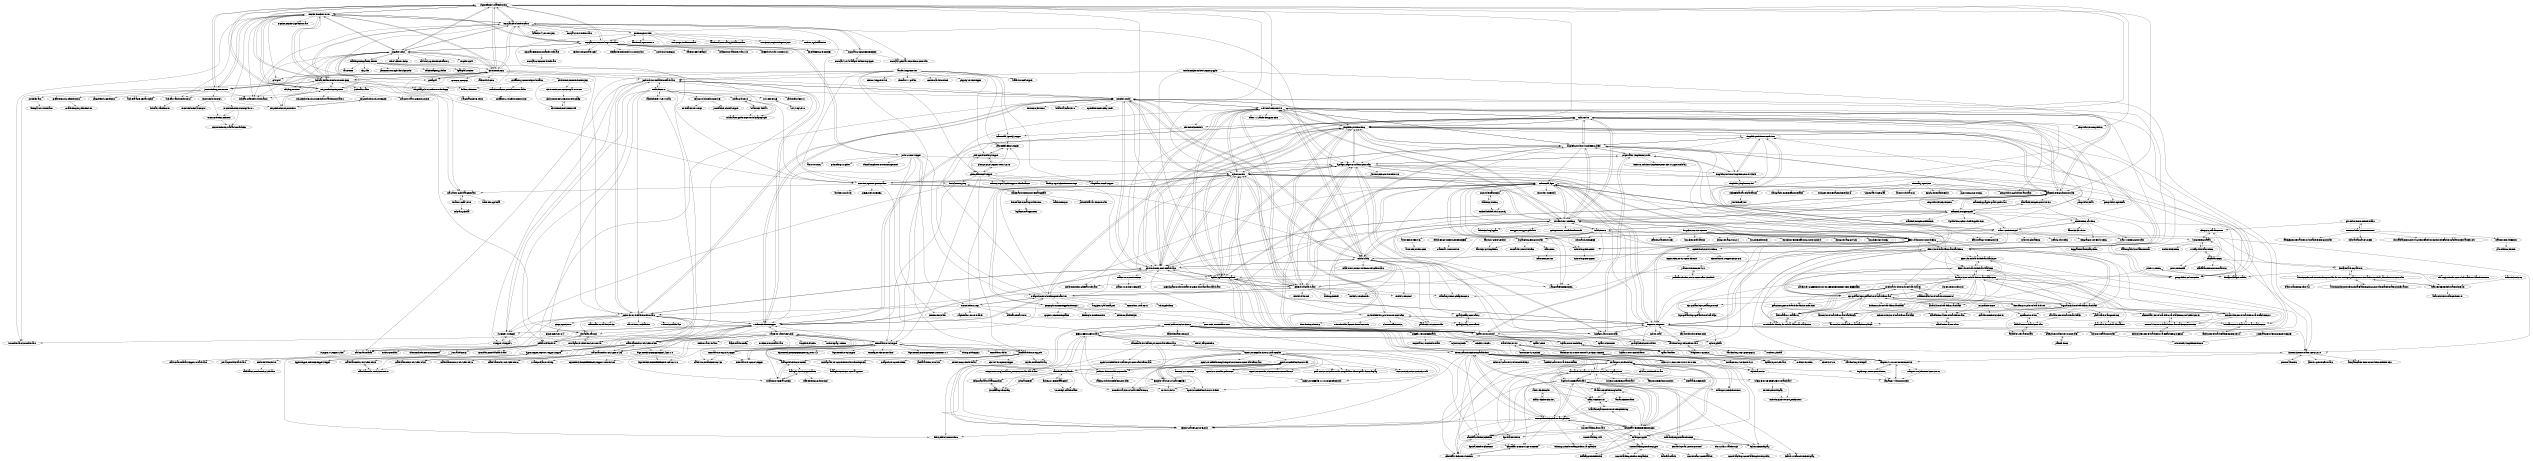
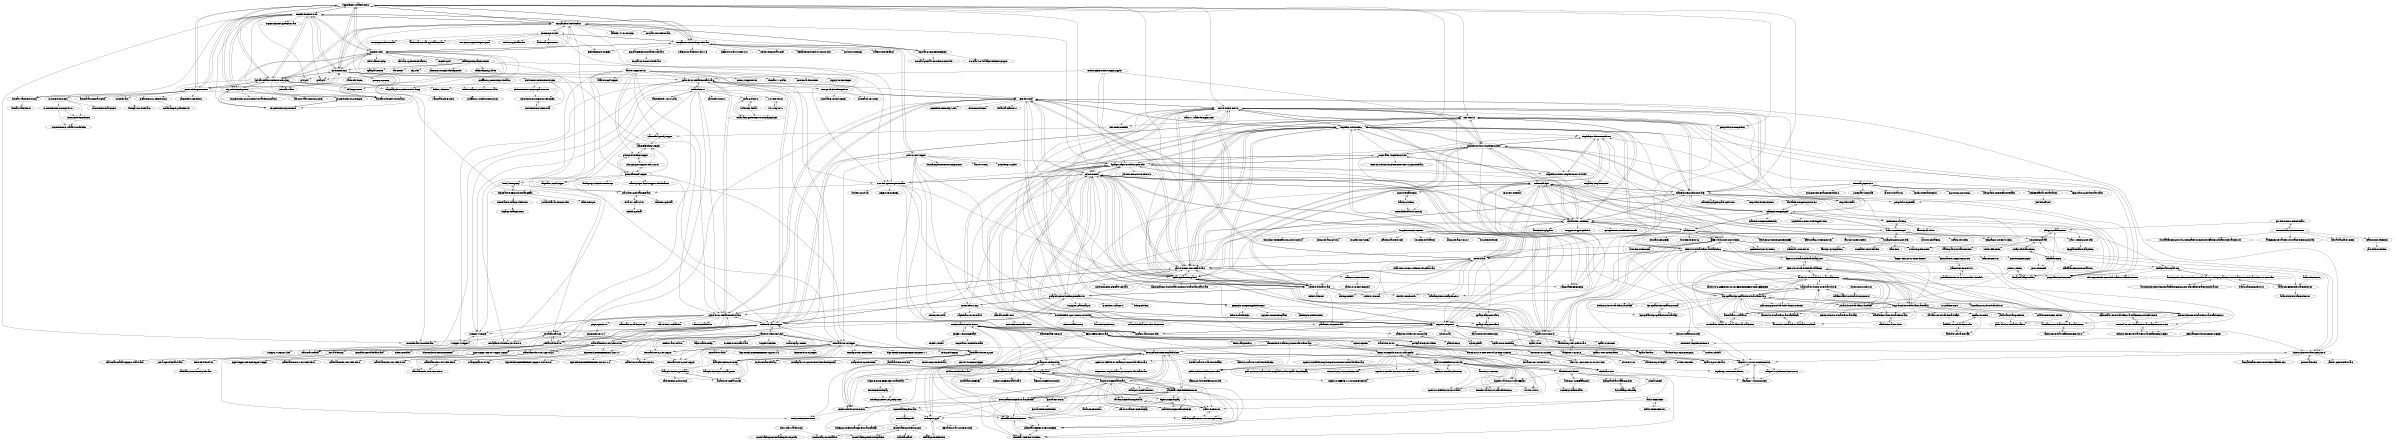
edge "misan/dcservo" -> "neuroprod/ClosedLoopDriver": now "jcchurch13/Mechaduino-Hardware" -> "neuroprod/ClosedLoopDriver"
edge "lukaville/mijia-scooter-reverse-engineering" -> "BotoX/xiaomi-m365-firmware-patcher": reversed
